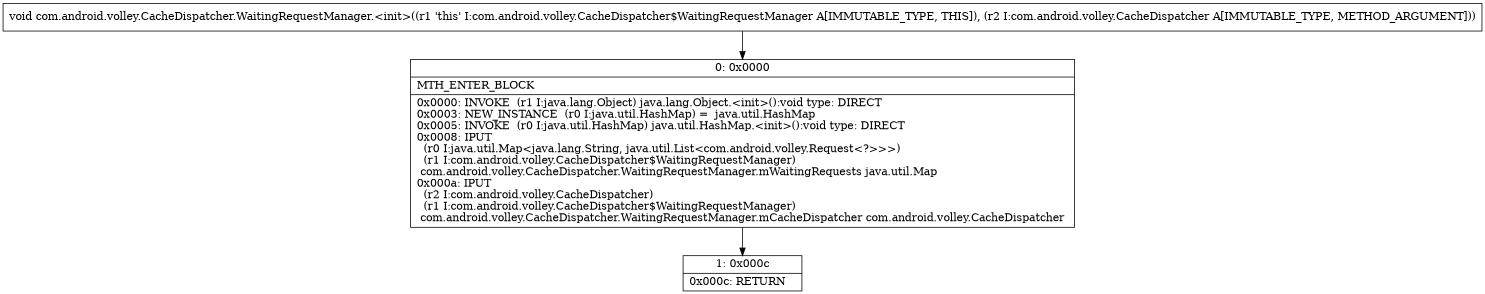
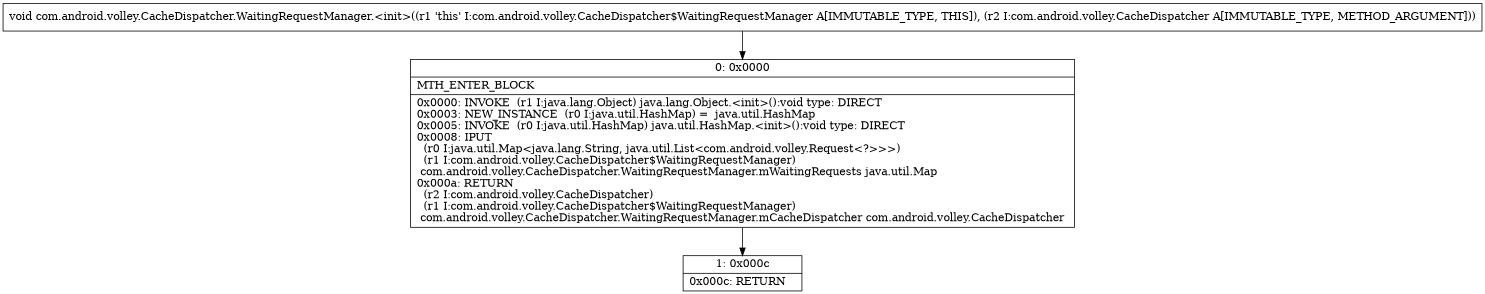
node "0: 0x0000": text "0x000a: IPUT" -> "0x000a: RETURN"
